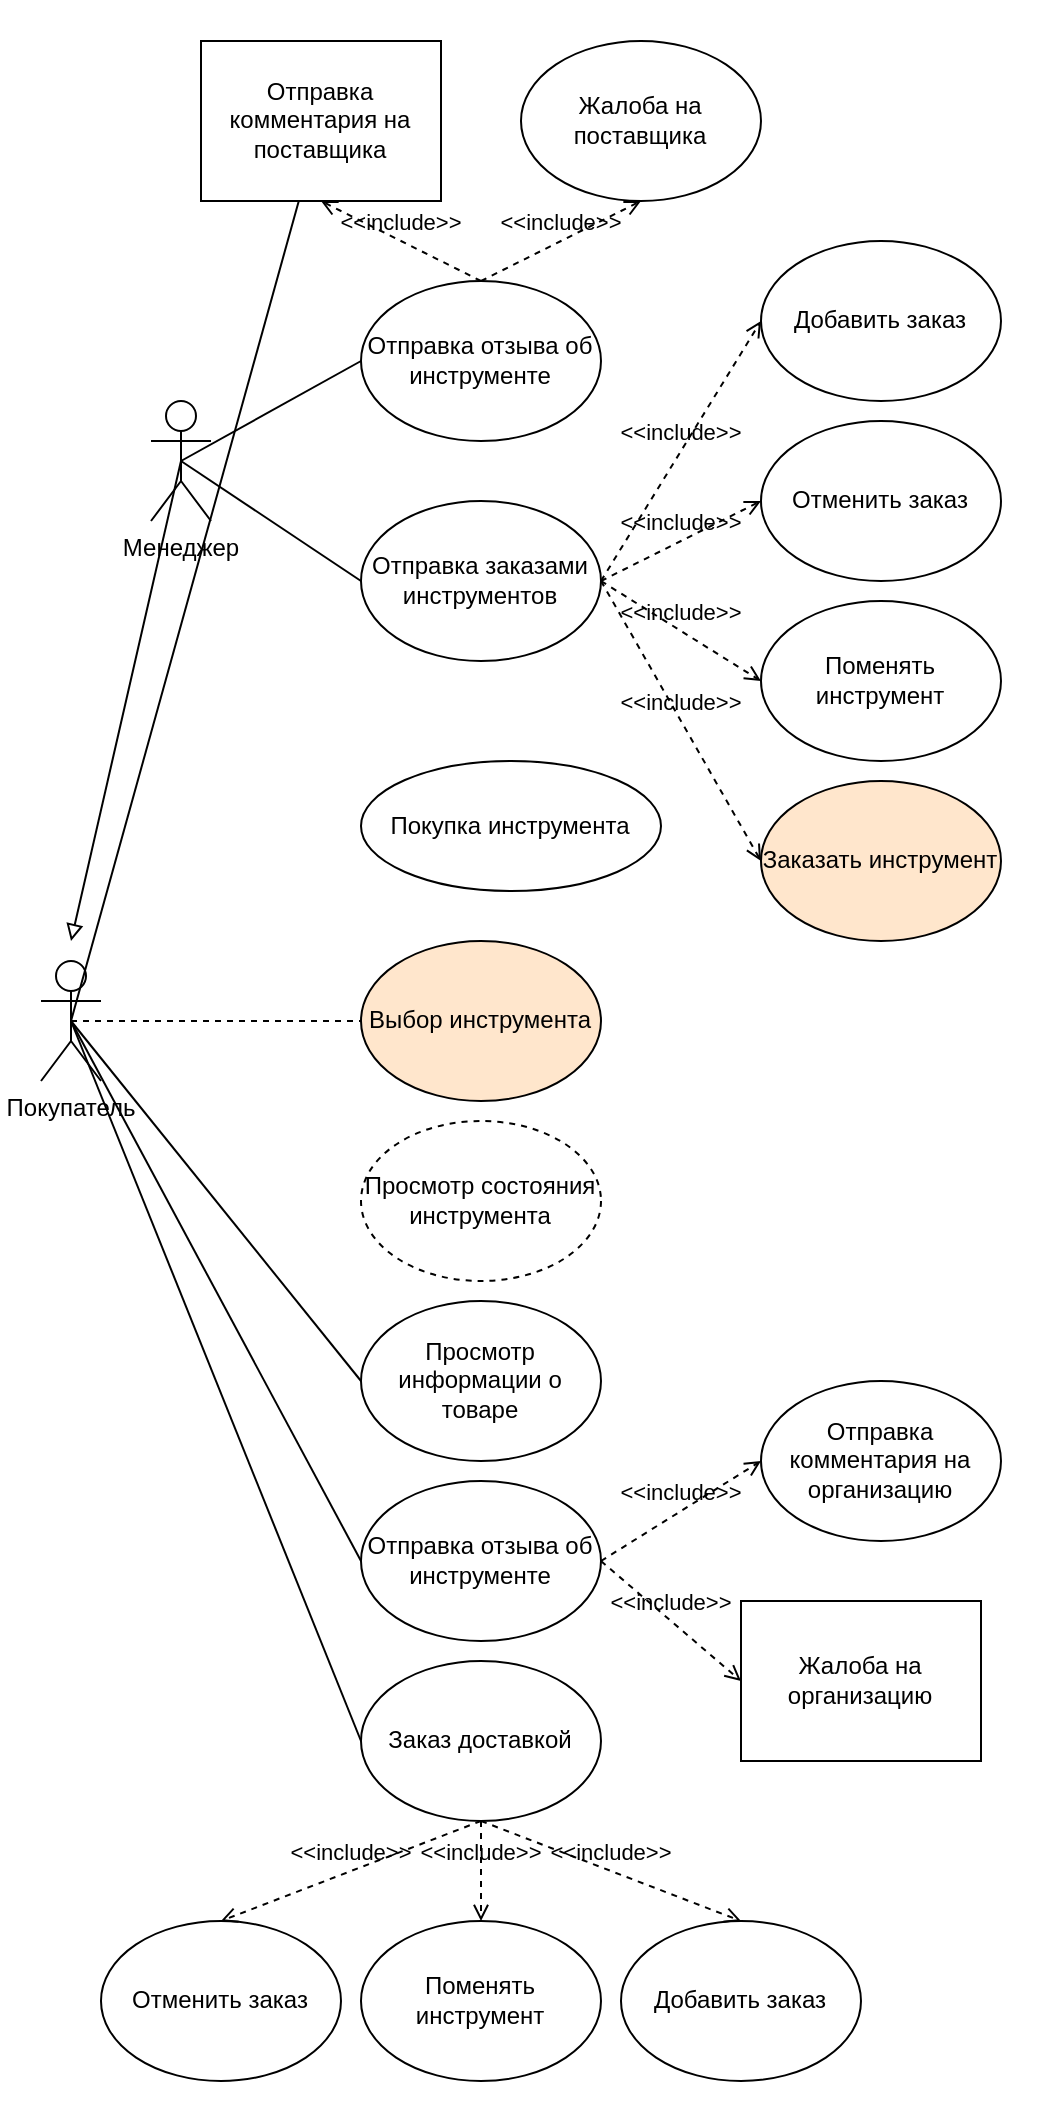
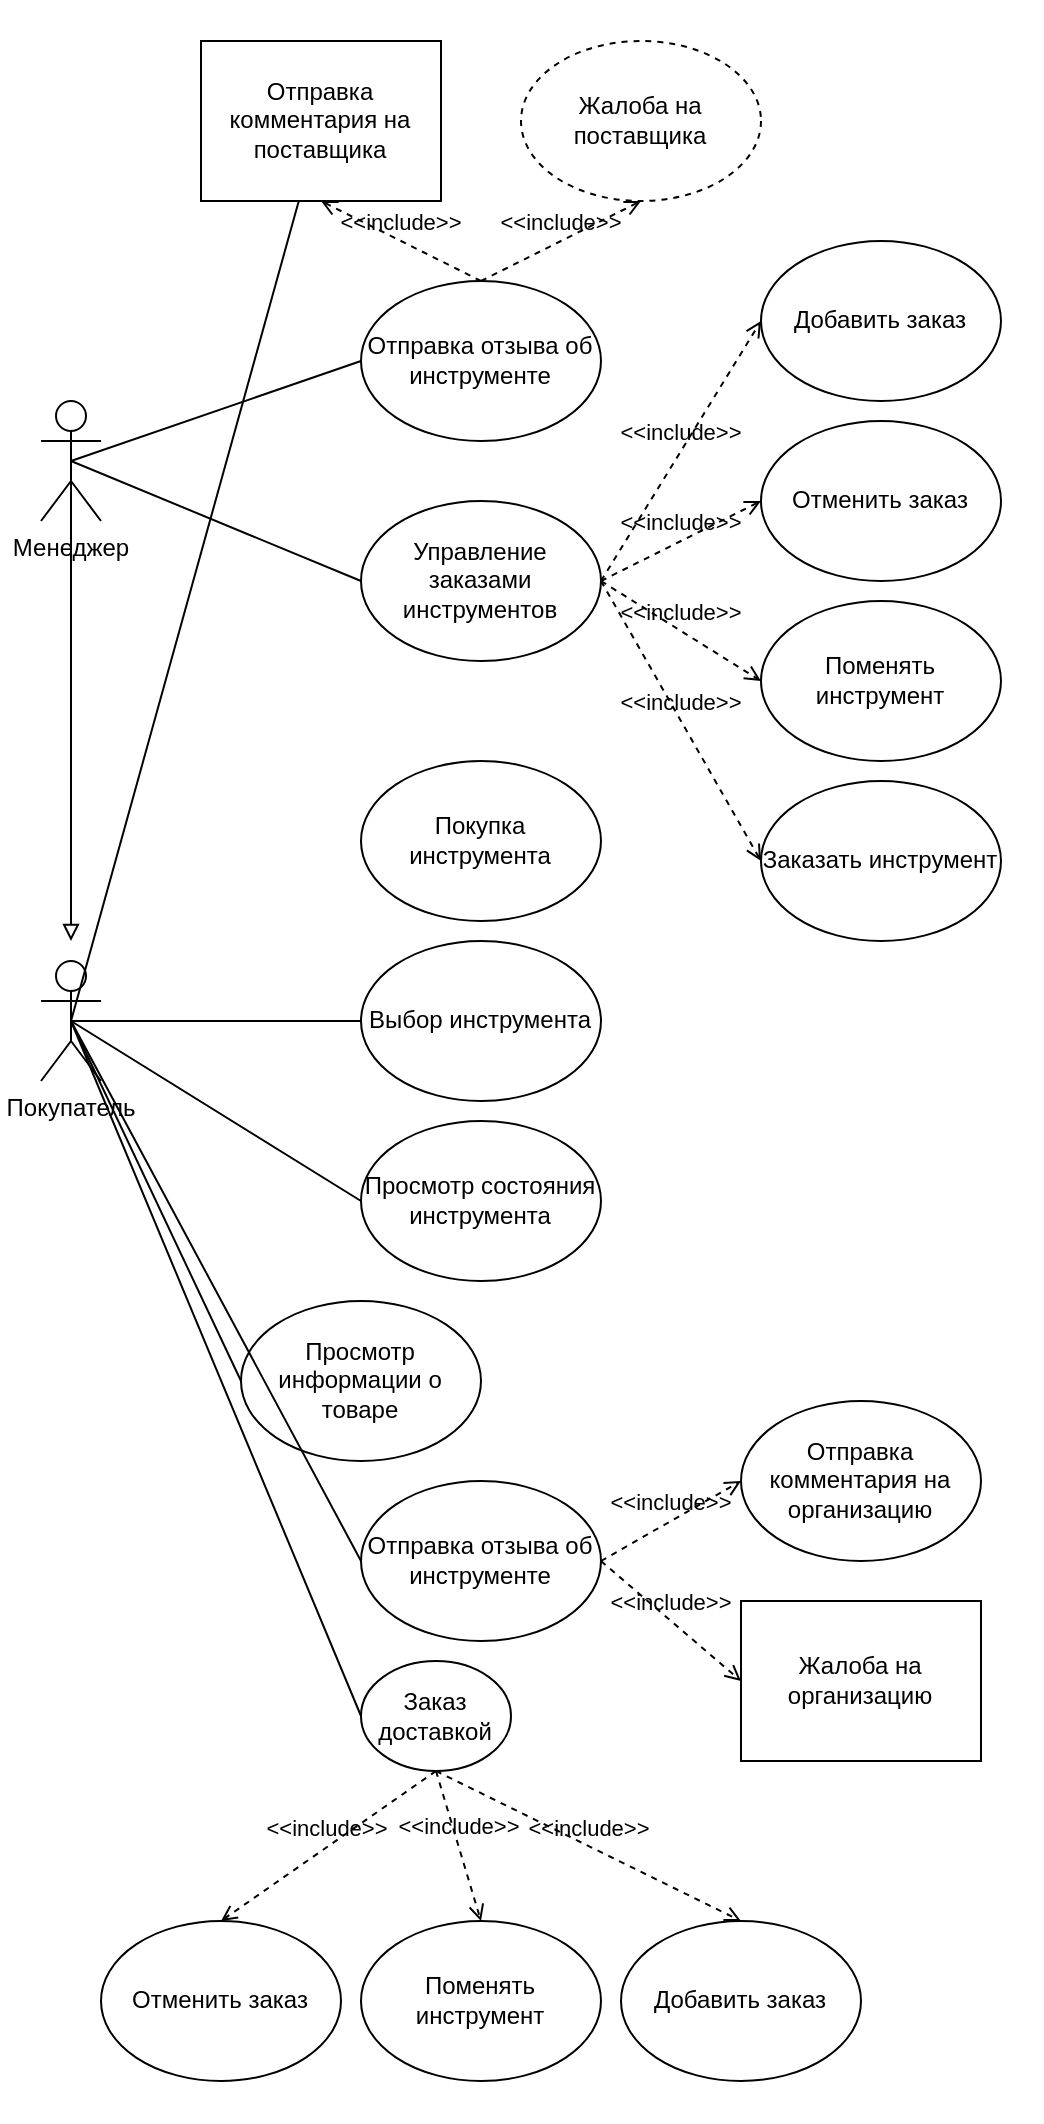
node "Жалоба на поставщика": style solid -> dashed
node "Менеджер": moved (181, 461) -> (71, 461)
node "Отправка заказами инструментов": label "Отправка заказами инструментов" -> "Управление заказами инструментов"
node "Покупка инструмента": size 300x130 -> 240x160
node "Заказать инструмент": fillcolor #ffe6cc -> #ffffff
edge "Покупатель" -- "Выбор инструмента": style dashed -> solid
node "Выбор инструмента": fillcolor #ffe6cc -> #ffffff
edge "Покупатель" -- "Просмотр состояния инструмента": added
node "Просмотр состояния инструмента": style dashed -> solid
node "Просмотр информации о товаре": moved (481, 1381) -> (361, 1381)
node "Отправка комментария на организацию": moved (881, 1461) -> (861, 1481)
node "Заказ доставкой": size 240x160 -> 150x110
